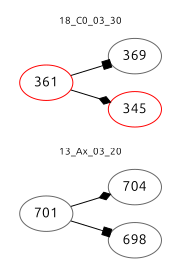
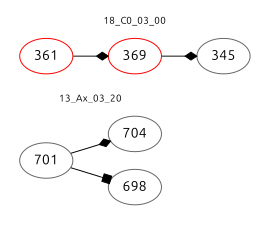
cluster "18_C0_03_30": label "18_C0_03_30" -> "18_C0_03_00"
node "369": color gray40 -> red
edge "361" -> "369": arrowhead box -> diamond
edge "361" -> "345": now "369" -> "345"
node "345": color red -> gray40
